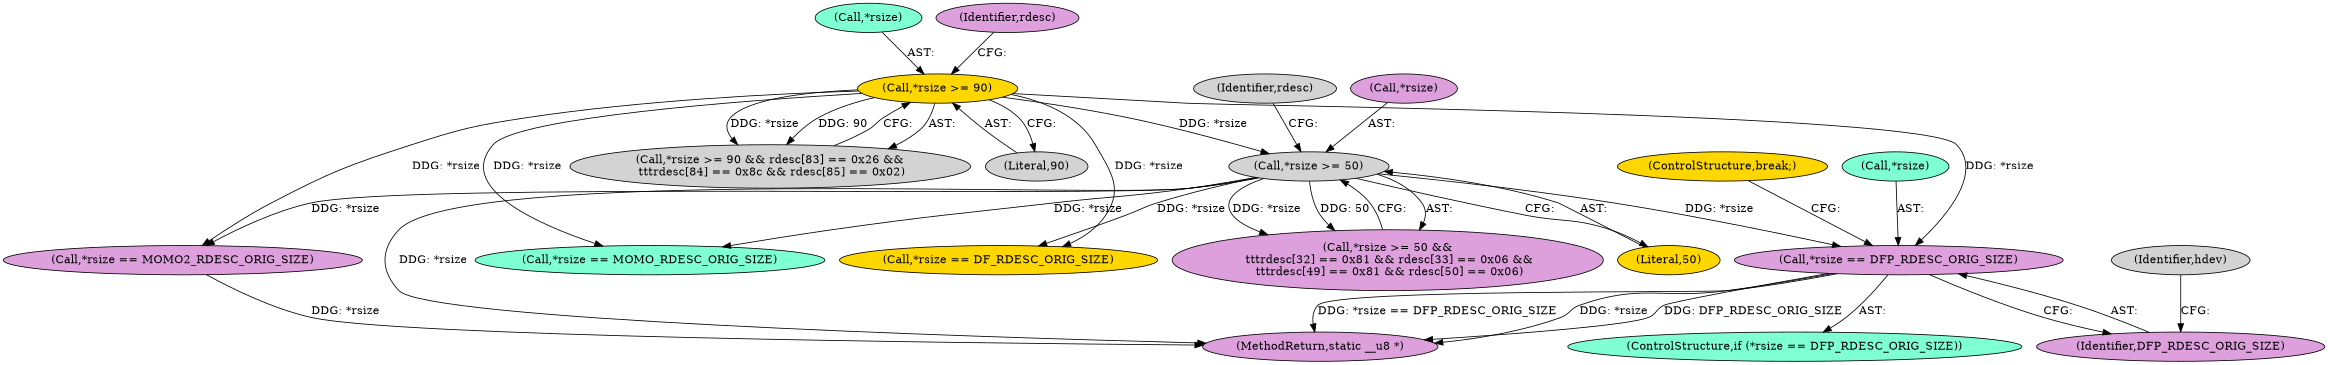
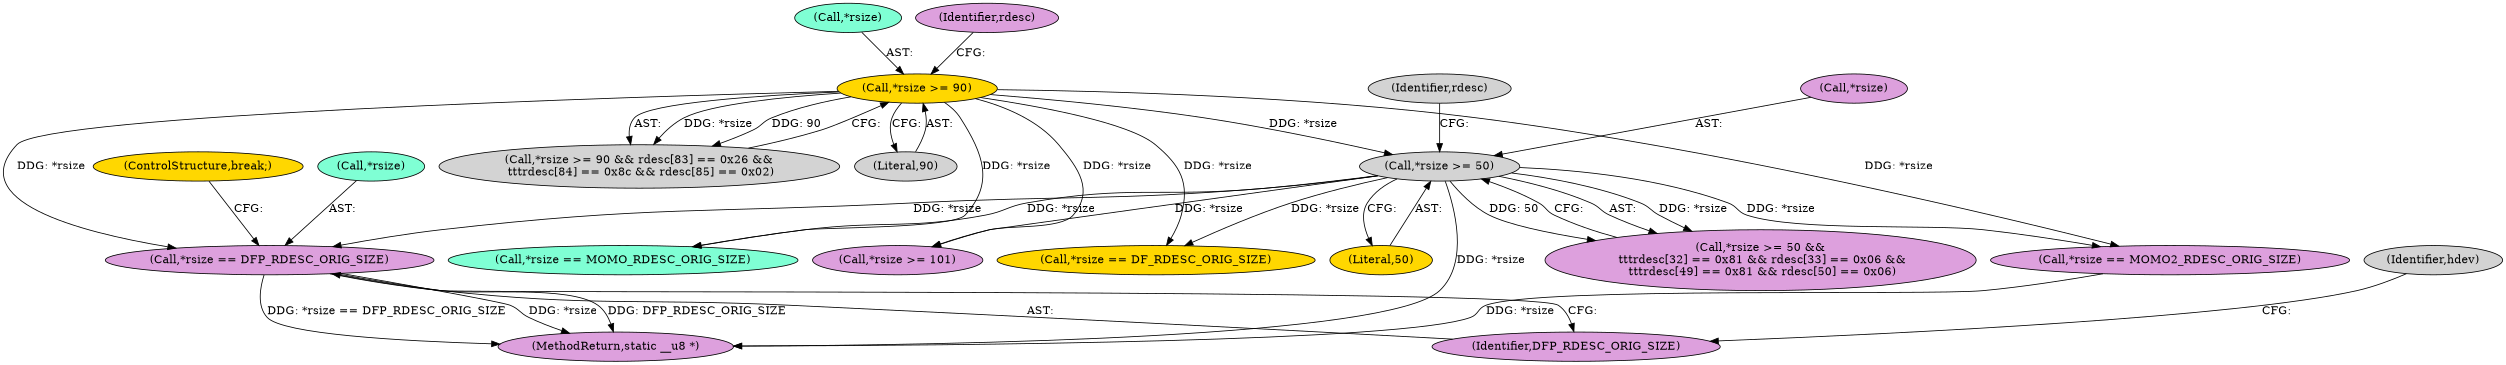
node "(Call,*rsize >= 101)": added
node "(ControlStructure,if (*rsize == DFP_RDESC_ORIG_SIZE))": removed
